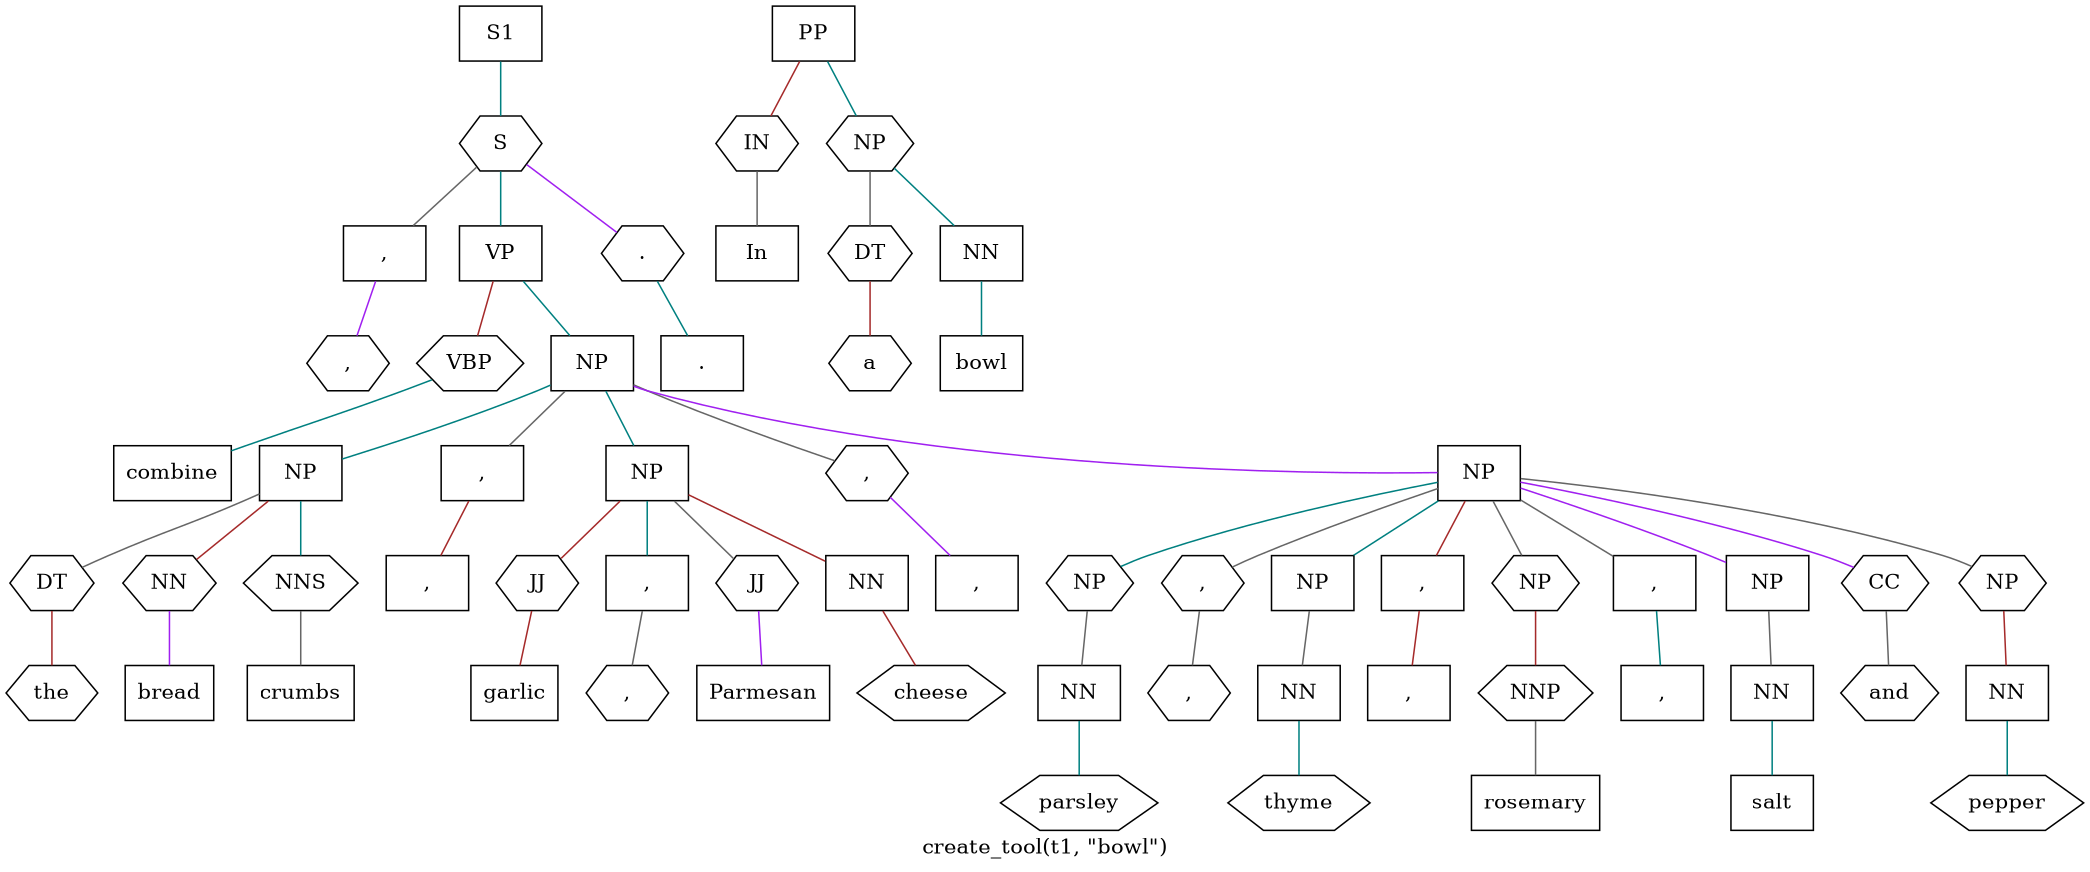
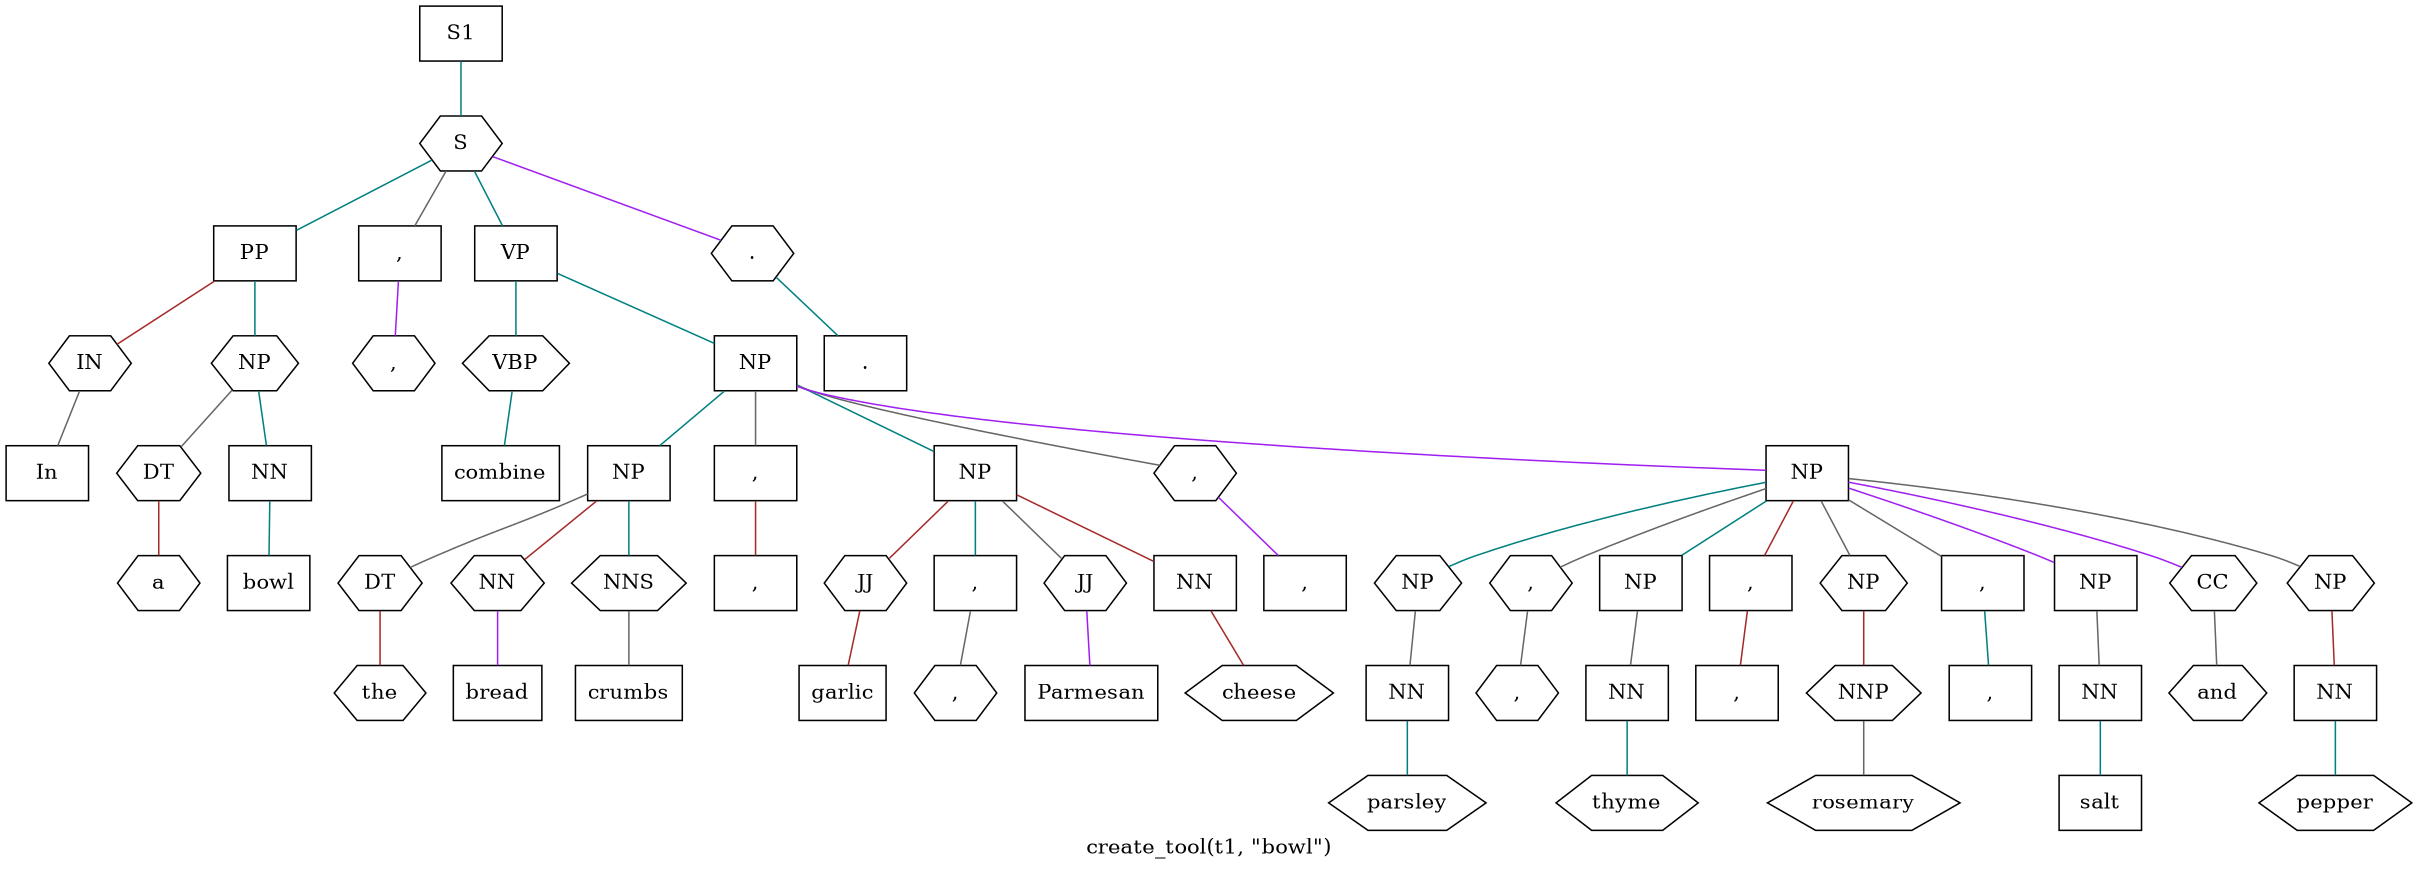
edge "S" -- "PP": added
edge "VP" -- "VBP": color brown -> teal
node "rosemary": shape box -> hexagon
